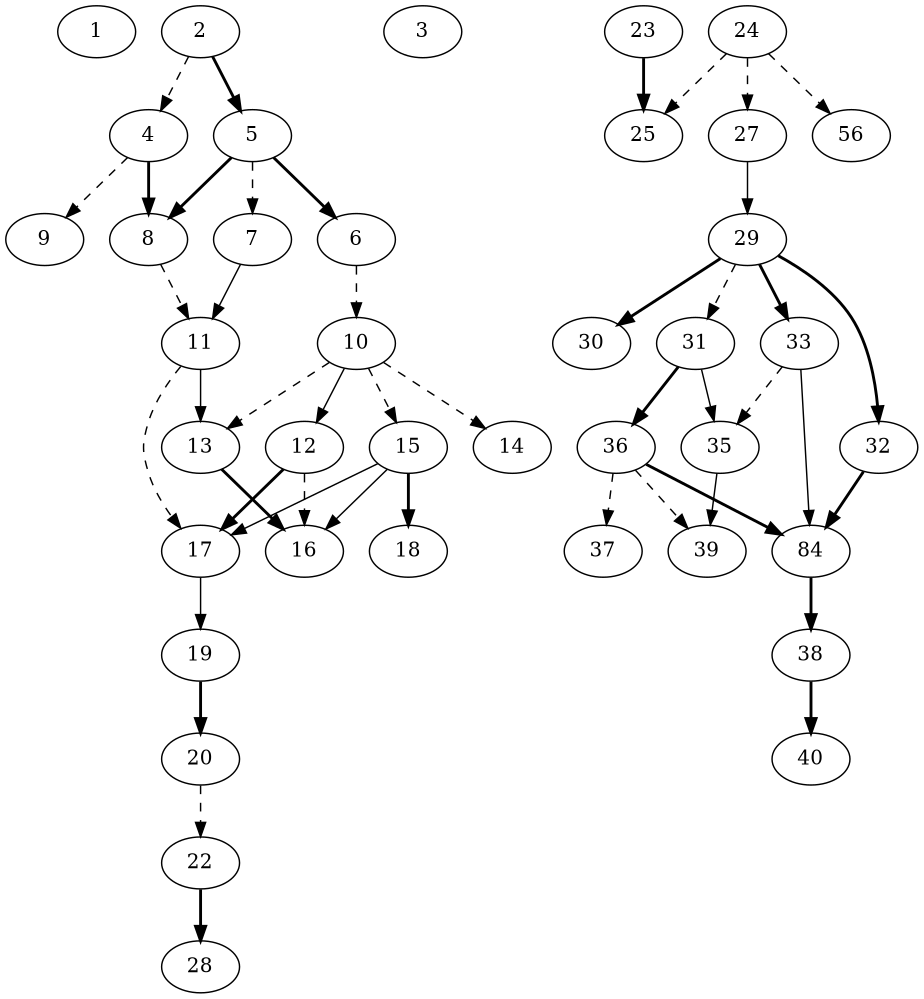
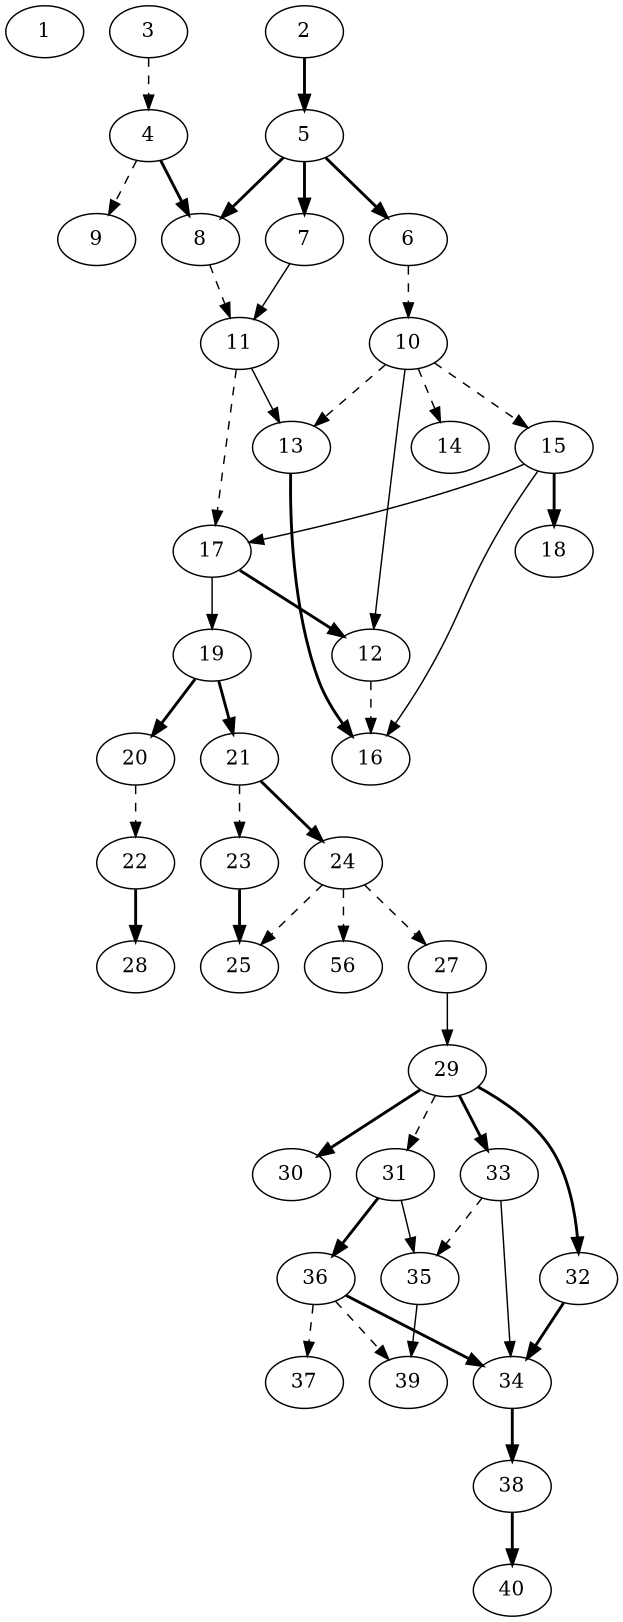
edge "2" -> "4": now "3" -> "4"
edge "5" -> "7": style dashed -> bold
edge "12" -> "17": reversed
node "84": label "84" -> "34"
node "21": added
